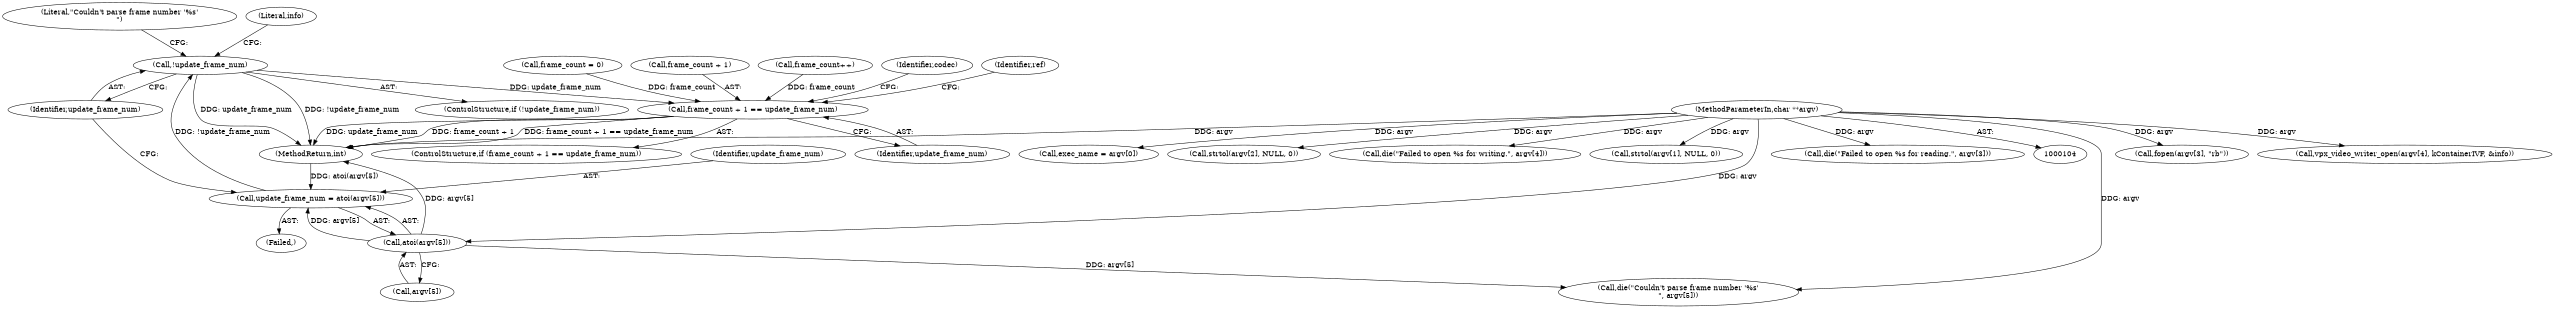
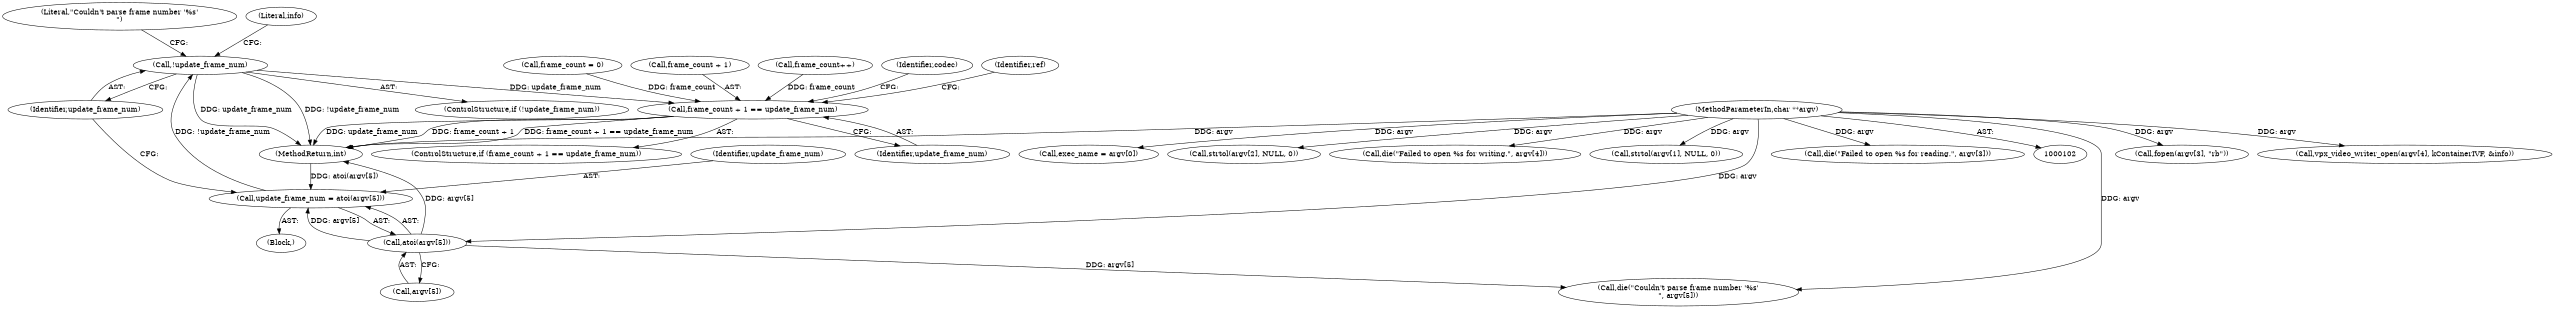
node "1000104": label "1000104" -> "1000102"
node "(Failed,)": label "(Failed,)" -> "(Block,)"
